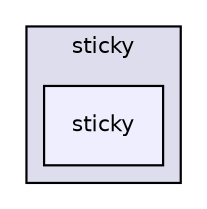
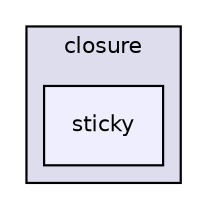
cluster "sticky": label "sticky" -> "closure"
